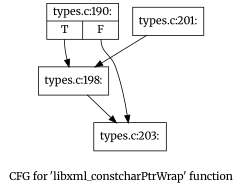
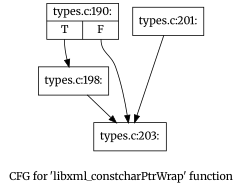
edge "types.c:201:" -> "types.c:198:": now "types.c:201:" -> "types.c:203:"
